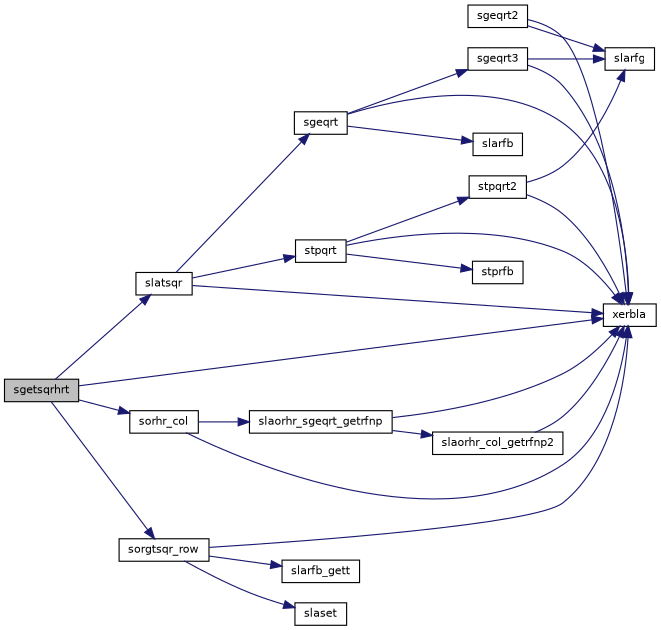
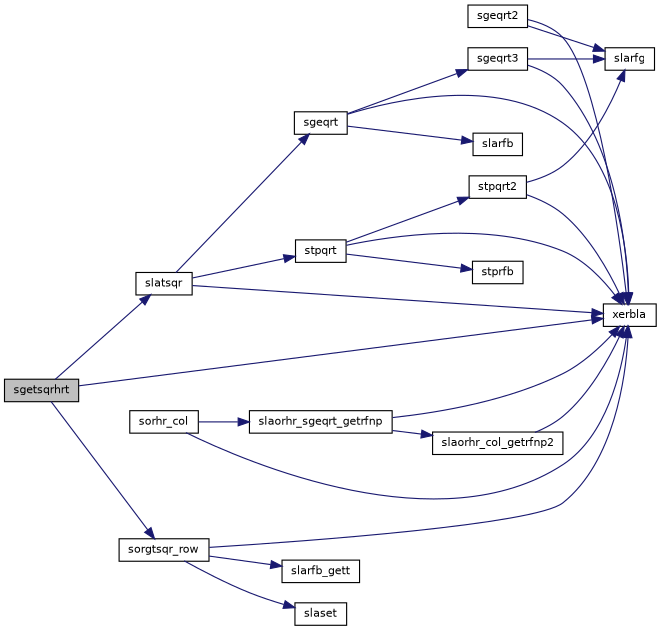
edge "sgetsqrhrt" -> "sorhr_col": removed
